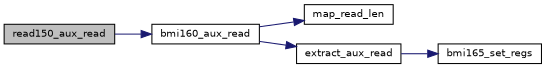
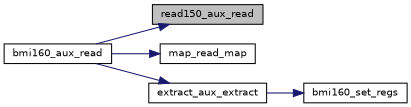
node "map_read_len": label "map_read_len" -> "map_read_map"
edge "read150_aux_read" -> "bmi160_aux_read": reversed
node "extract_aux_read": label "extract_aux_read" -> "extract_aux_extract"
node "bmi165_set_regs": label "bmi165_set_regs" -> "bmi160_set_regs"
